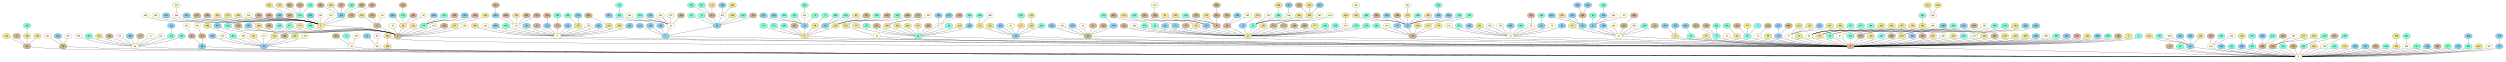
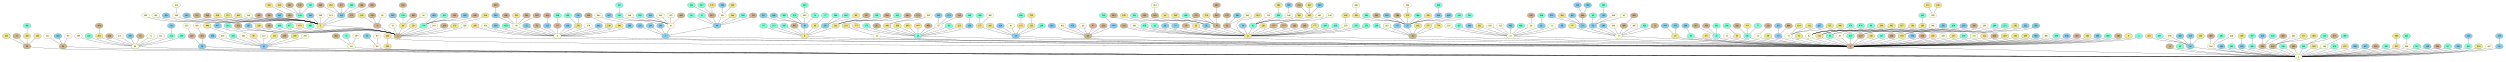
node "484": added
edge "321" -- "64": now "321" -- "17"
node "493": added
